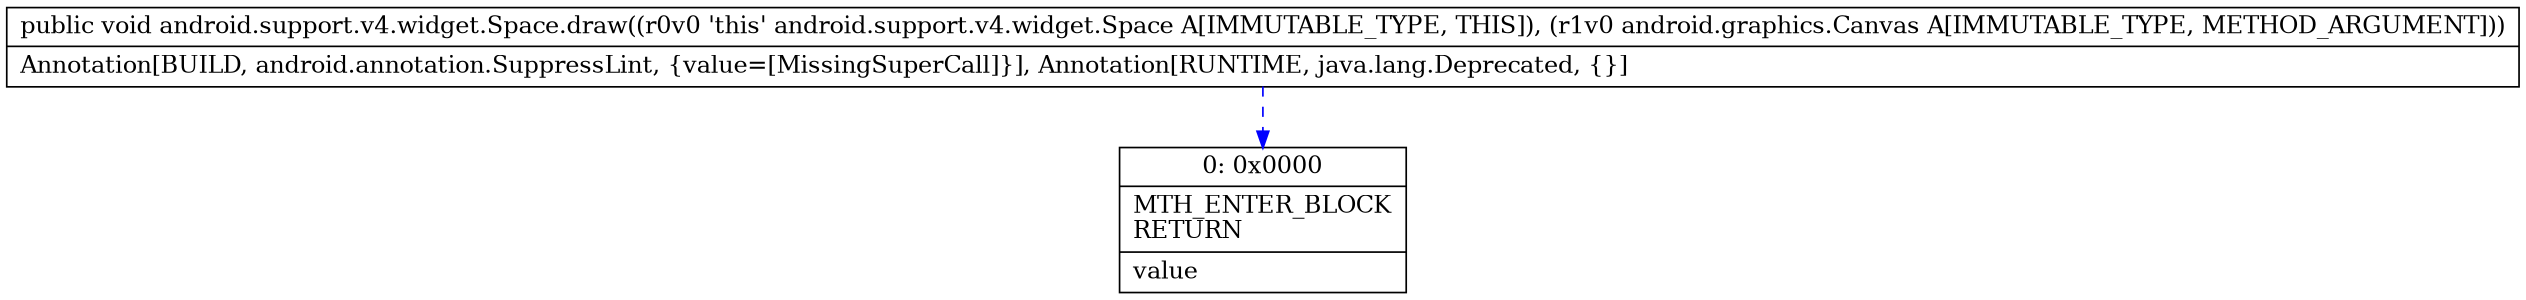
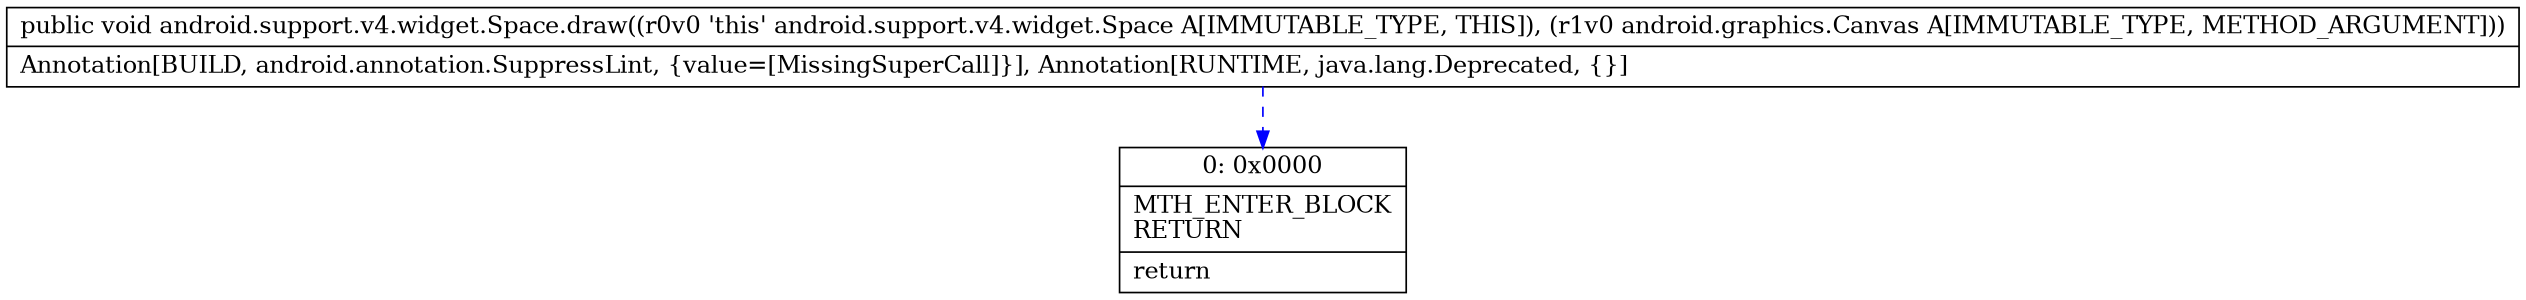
node "0: 0x0000": text "value" -> "return"
